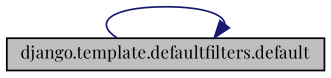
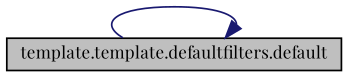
node "django.template.defaultfilters.default": label "django.template.defaultfilters.default" -> "template.template.defaultfilters.default"
